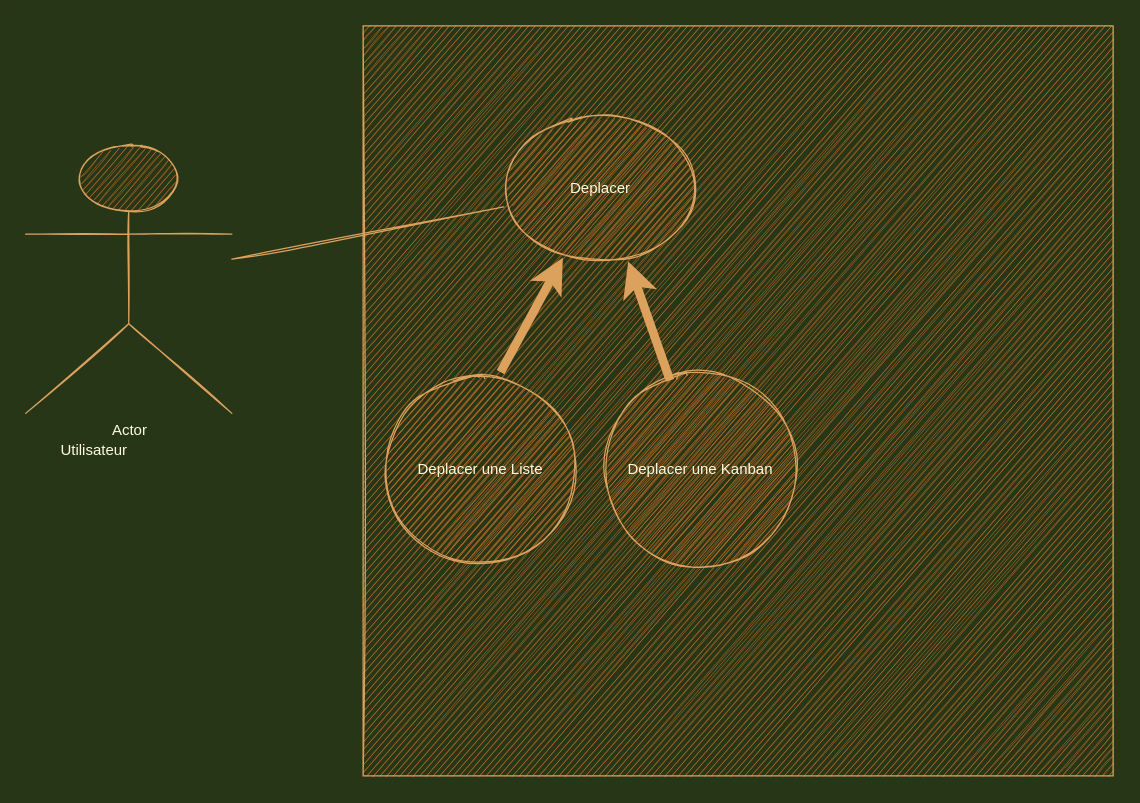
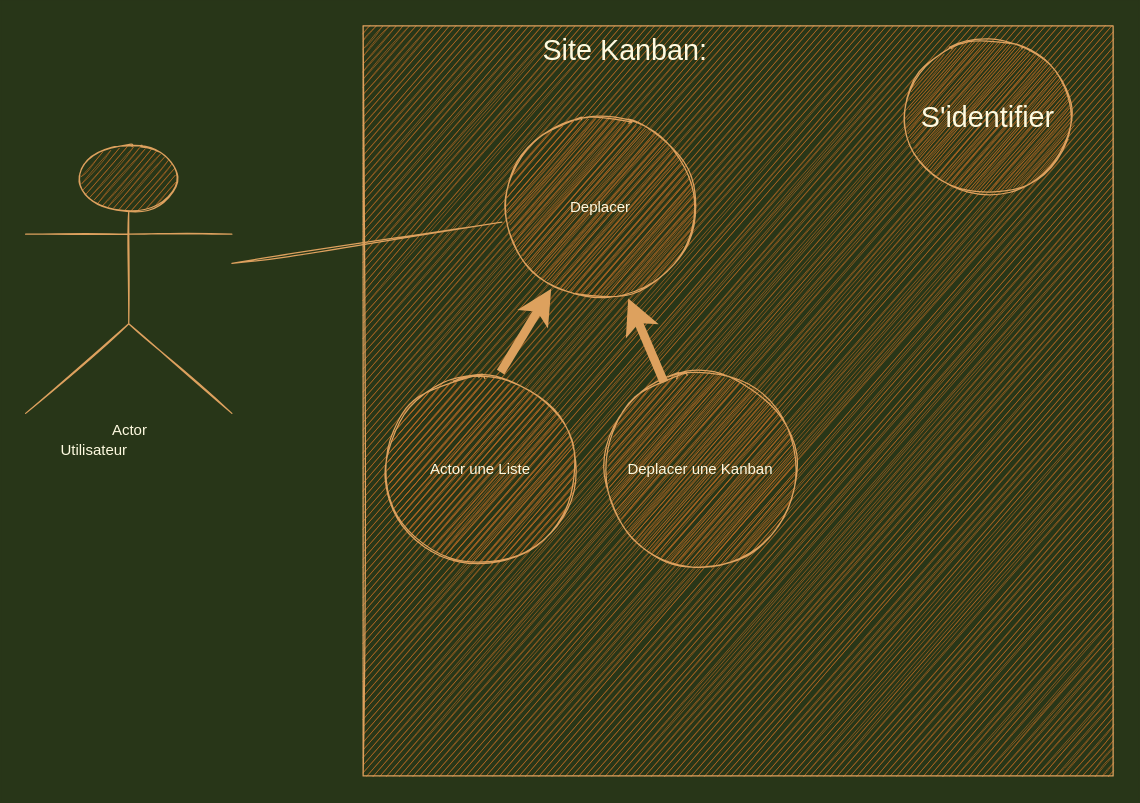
node "Site Kanban:": added
node "S'identifier": added
node "Deplacer": size 200x150 -> 200x188
node "Deplacer une Liste": label "Deplacer une Liste" -> "Actor une Liste"
